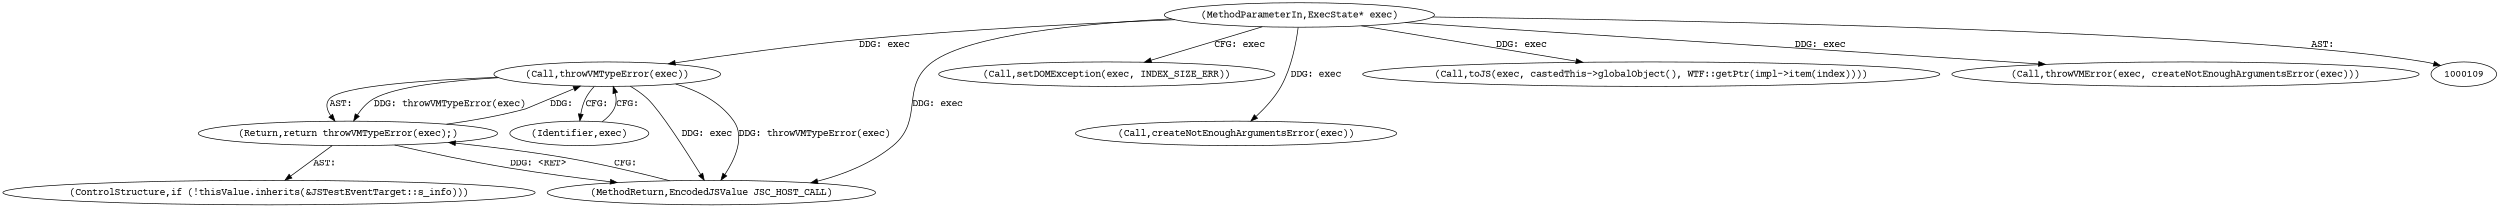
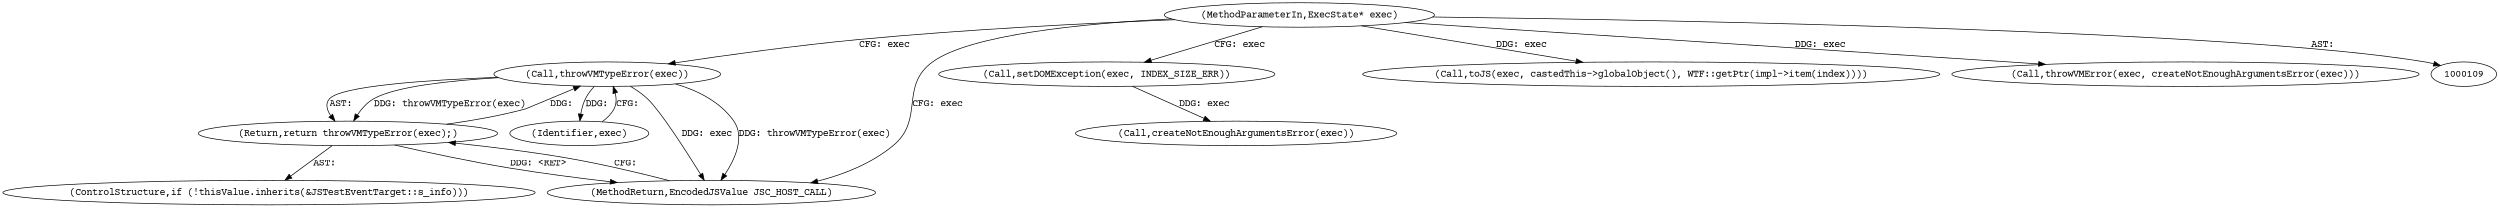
edge "(MethodParameterIn,ExecState* exec)" -> "(Call,throwVMTypeError(exec))": label "DDG: exec" -> "CFG: exec"
edge "(MethodParameterIn,ExecState* exec)" -> "(Call,createNotEnoughArgumentsError(exec))": now "(Call,setDOMException(exec, INDEX_SIZE_ERR))" -> "(Call,createNotEnoughArgumentsError(exec))"
edge "(Call,throwVMTypeError(exec))" -> "(Identifier,exec)": label "CFG: " -> "DDG: "
edge "(MethodParameterIn,ExecState* exec)" -> "(MethodReturn,EncodedJSValue JSC_HOST_CALL)": label "DDG: exec" -> "CFG: exec"
